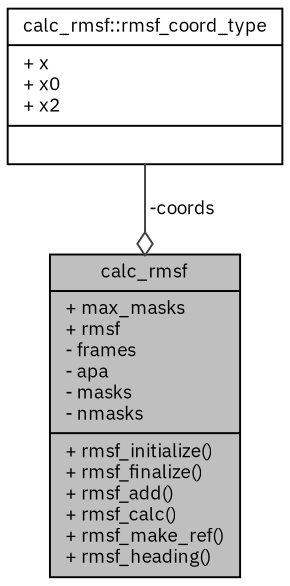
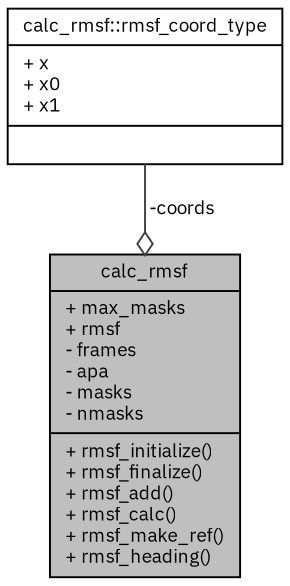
node "calc_rmsf::rmsf_coord_type": text "+ x2" -> "+ x1"
